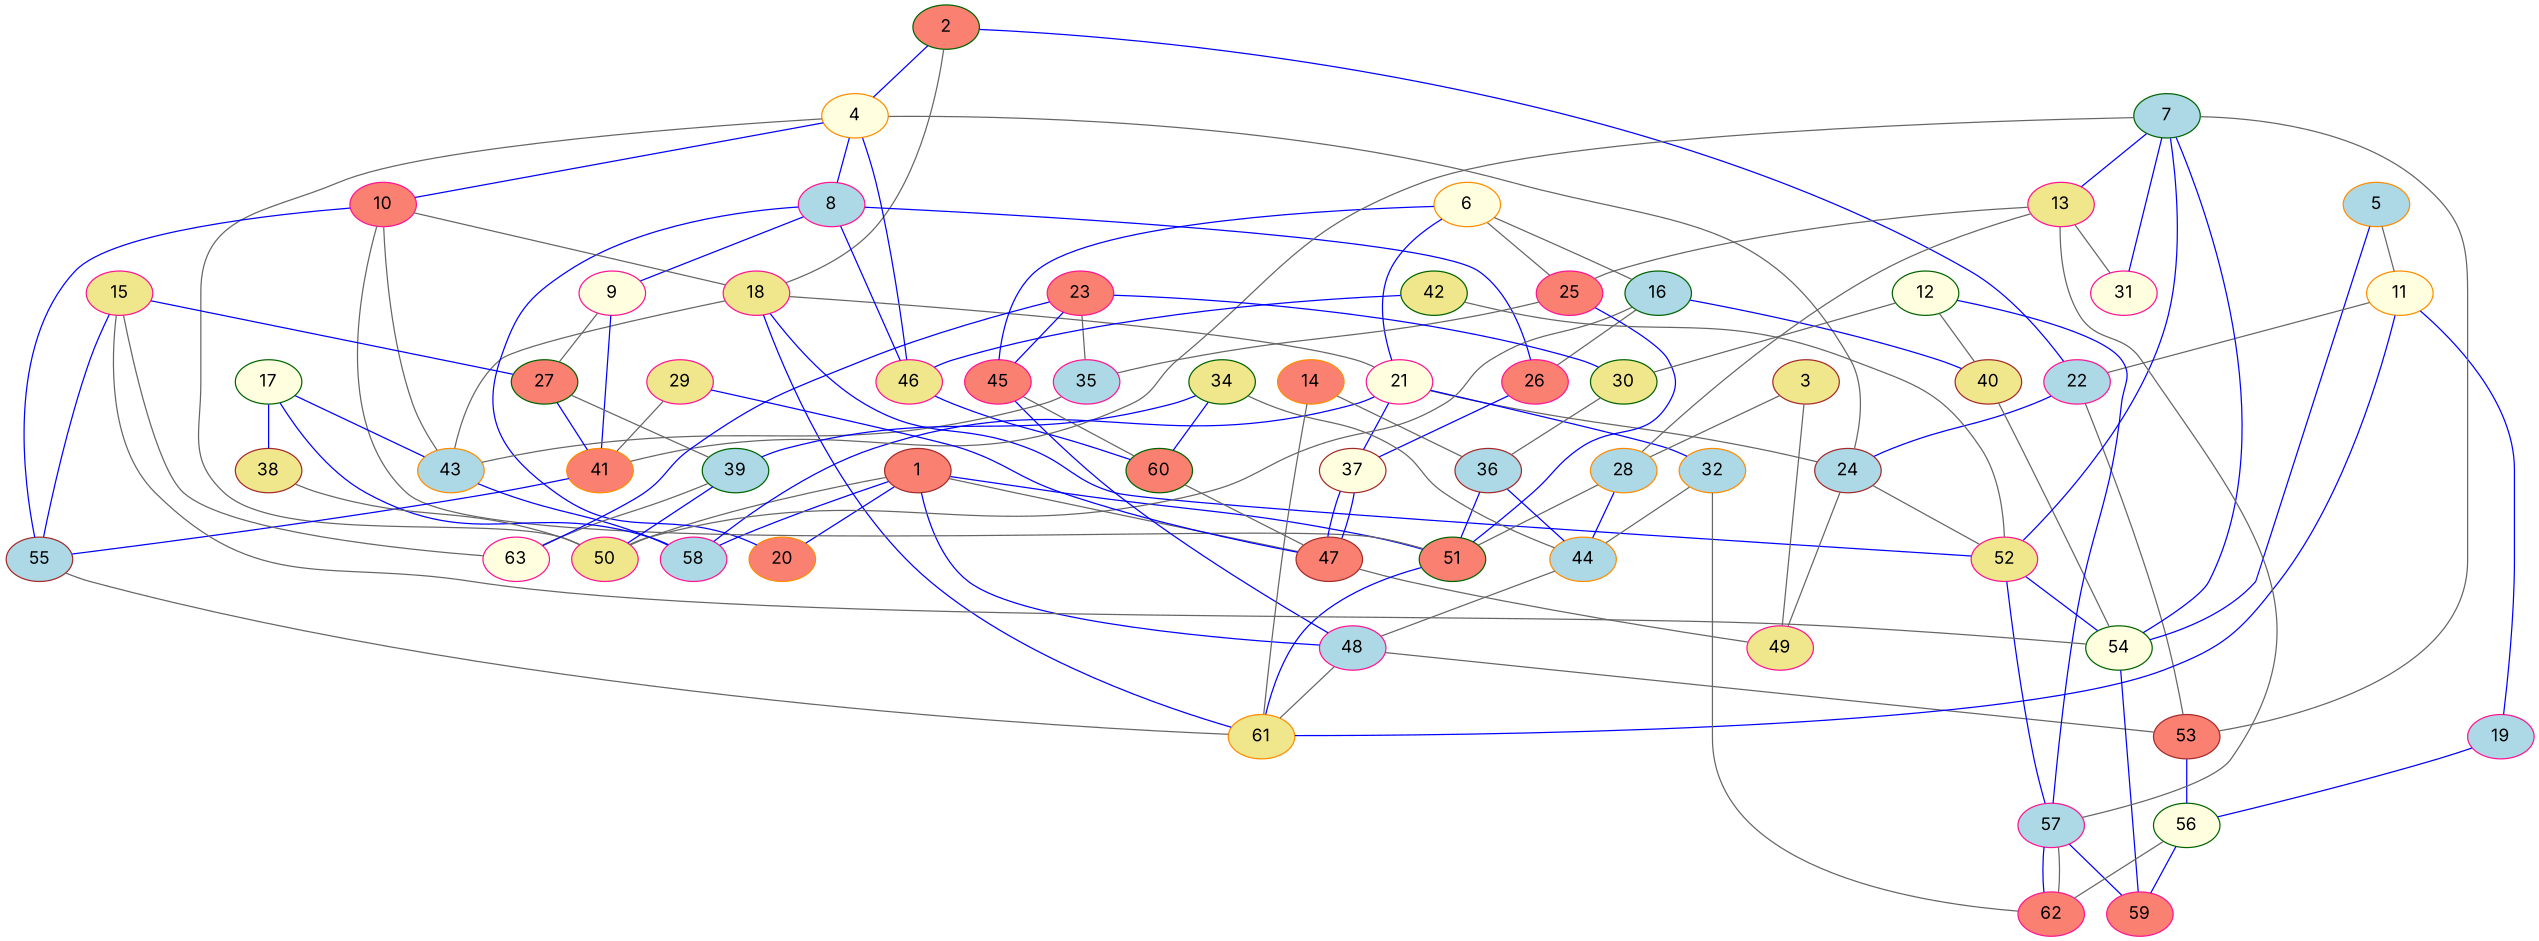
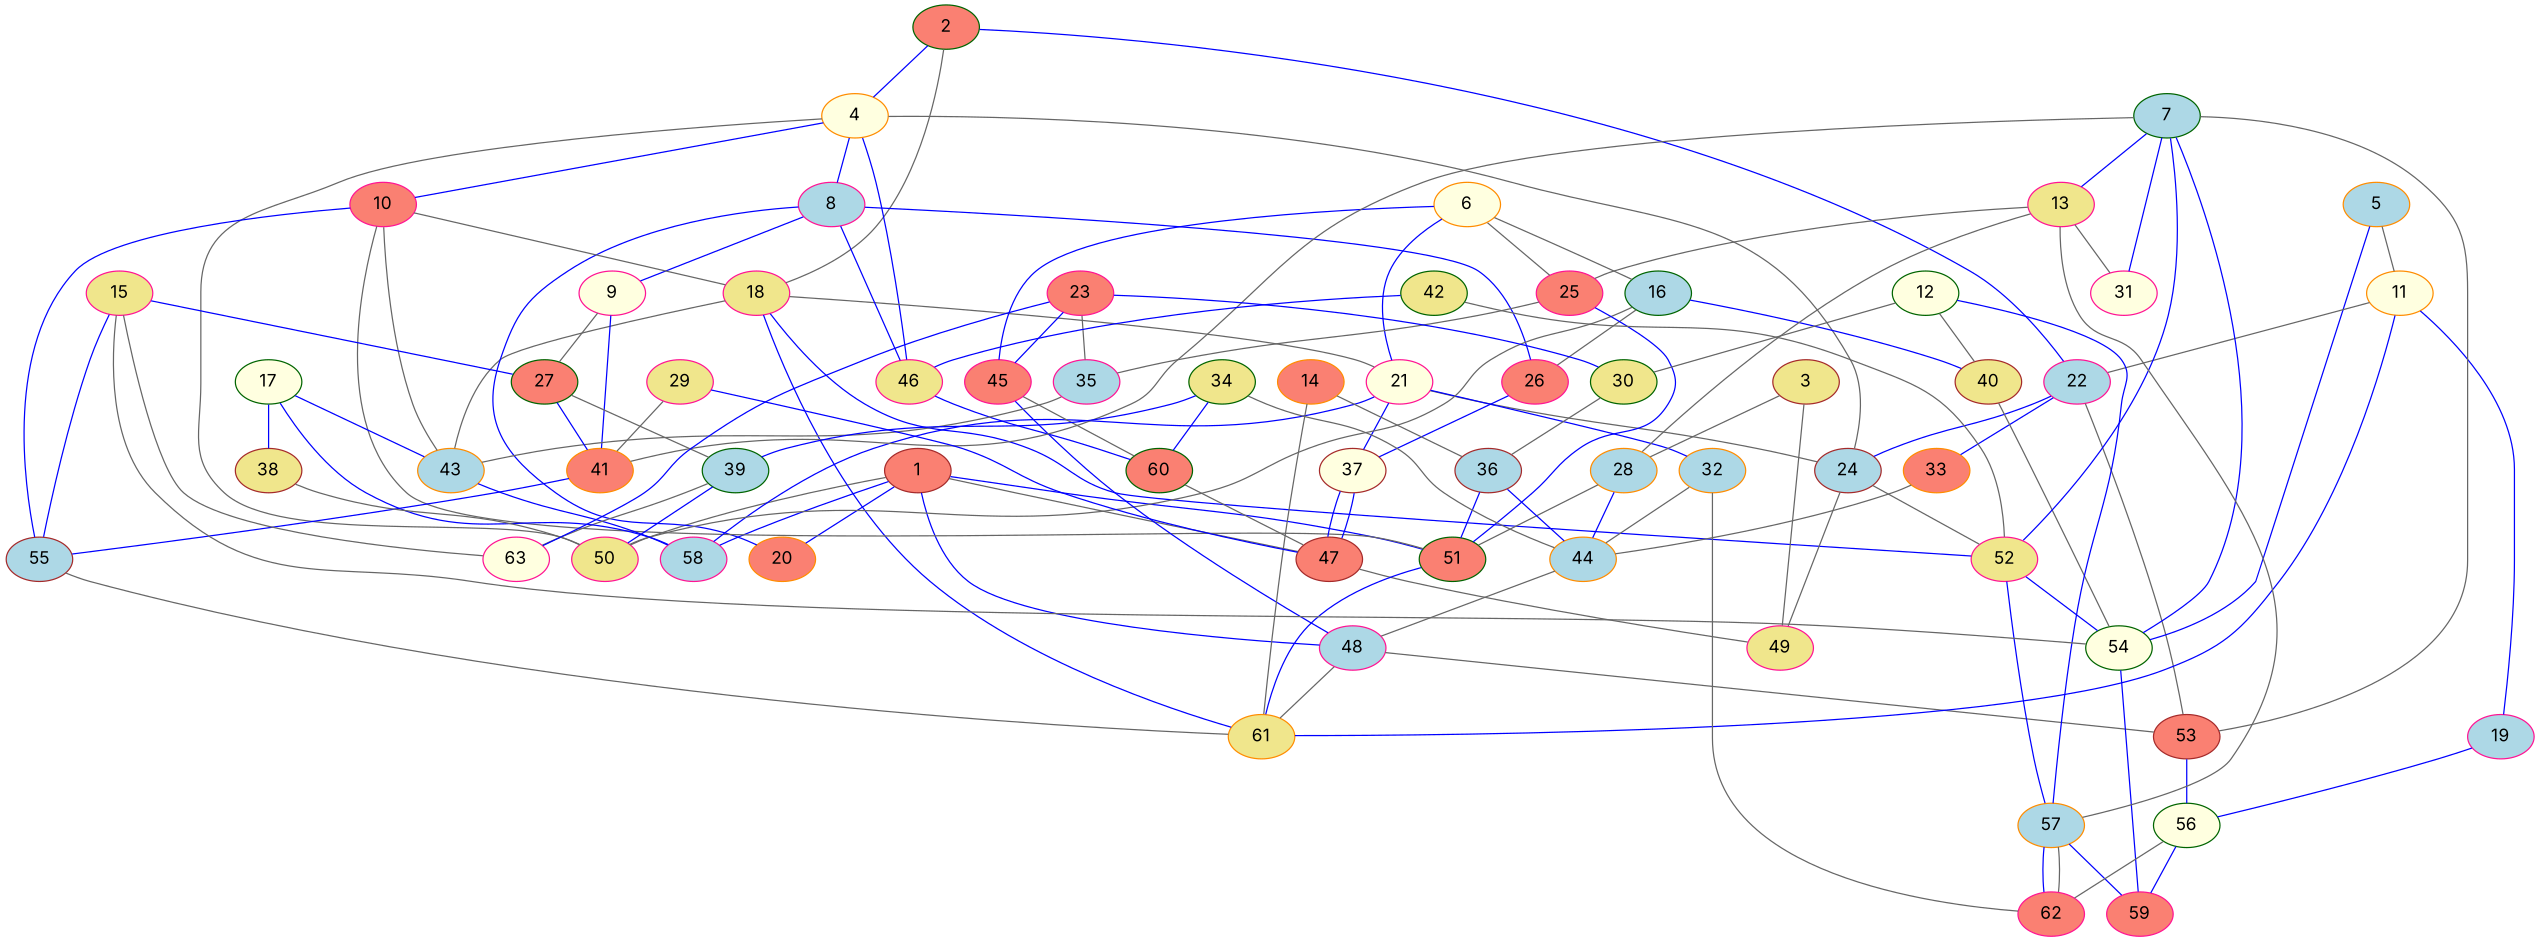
node "33": added
node "57": color deeppink -> darkorange
